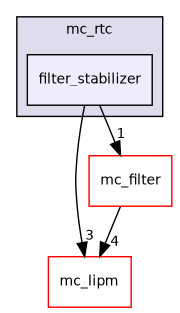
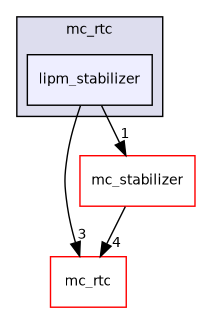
node "filter_stabilizer": label "filter_stabilizer" -> "lipm_stabilizer"
node "mc_filter": label "mc_filter" -> "mc_stabilizer"
node "mc_lipm": label "mc_lipm" -> "mc_rtc"
